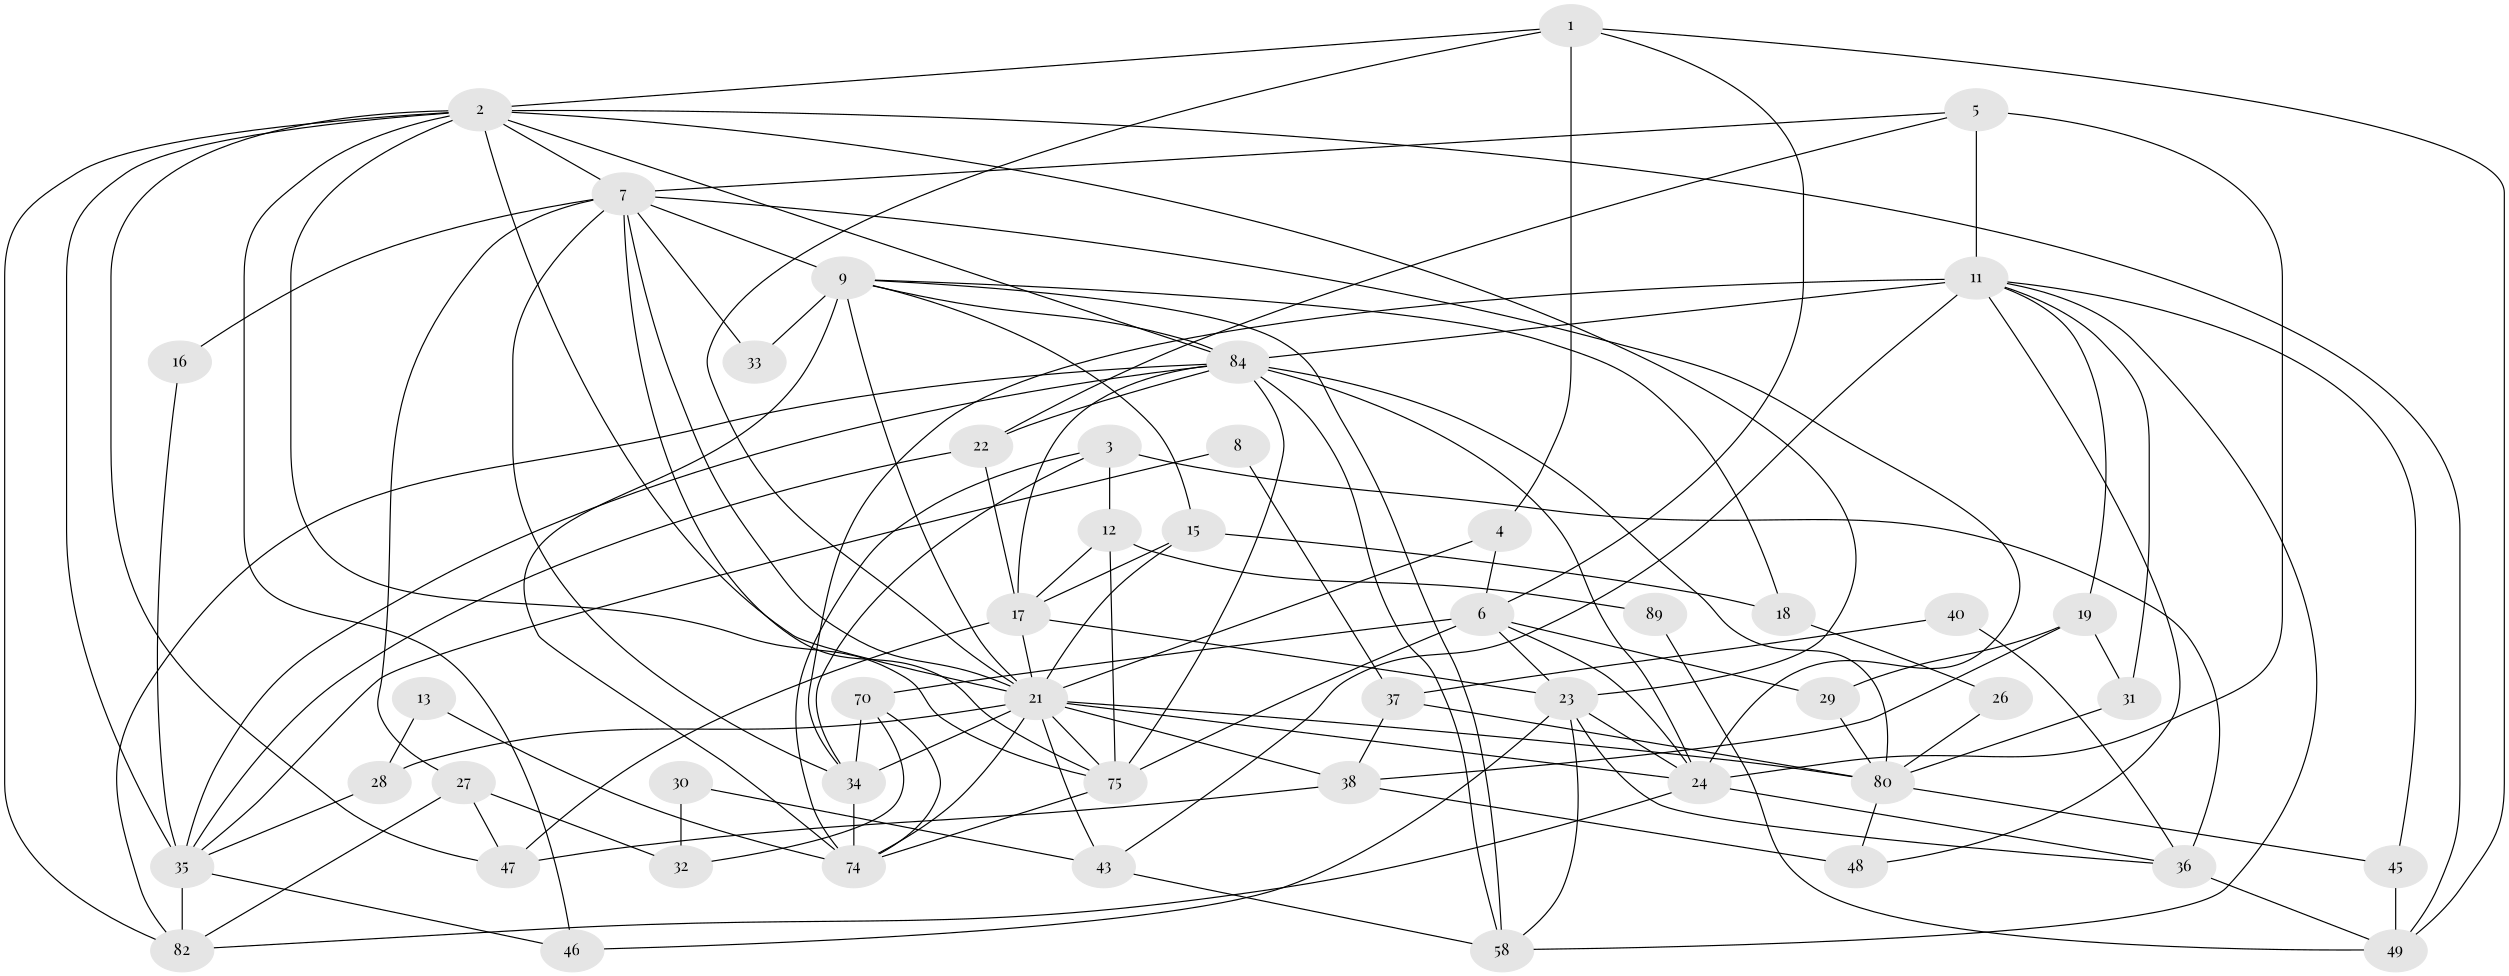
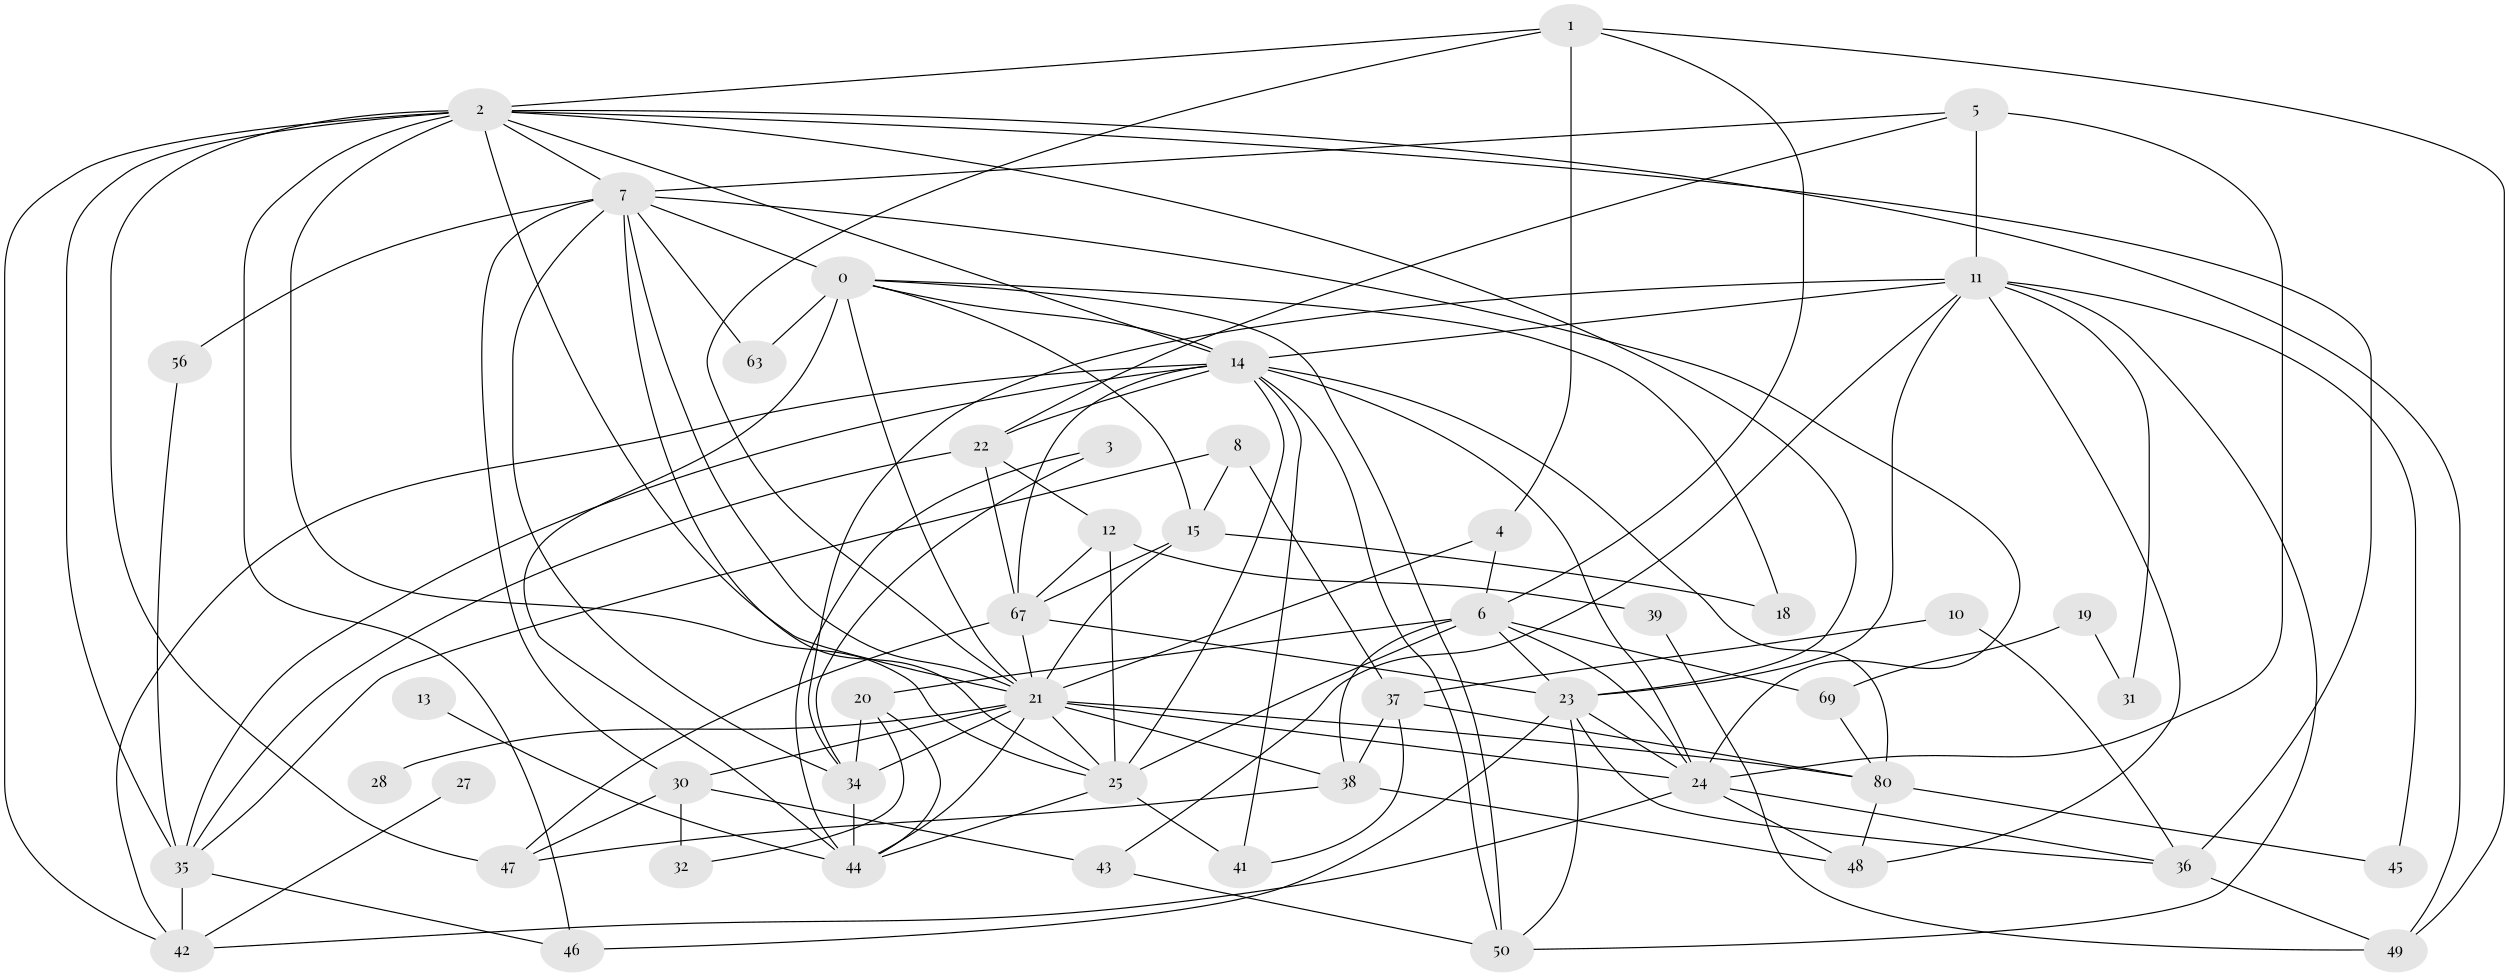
node "9": label "9" -> "0"
node "16": label "16" -> "56"
node "33": label "33" -> "63"
node "84": label "84" -> "14"
edge "11" -- "19": now "11" -- "23"
edge "7" -- "27": now "7" -- "30"
edge "3" -- "12": now "22" -- "12"
edge "8" -- "15": added
edge "3" -- "36": now "2" -- "36"
node "17": label "17" -> "67"
node "89": label "89" -> "39"
node "40": label "40" -> "10"
node "70": label "70" -> "20"
node "29": label "29" -> "69"
node "26": removed
edge "13" -- "28": removed
edge "31" -- "80": removed
edge "19" -- "38": now "6" -- "38"
node "75": label "75" -> "25"
edge "21" -- "43": now "21" -- "30"
edge "24" -- "48": added
edge "28" -- "35": removed
edge "27" -- "47": now "30" -- "47"
edge "27" -- "32": removed
node "74": label "74" -> "44"
node "41": added
edge "45" -- "49": removed
node "82": label "82" -> "42"
node "58": label "58" -> "50"
